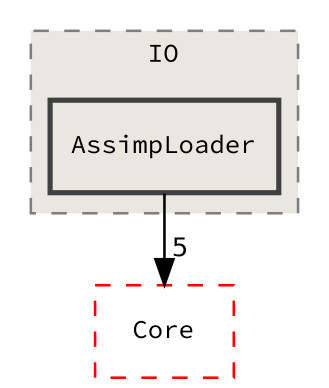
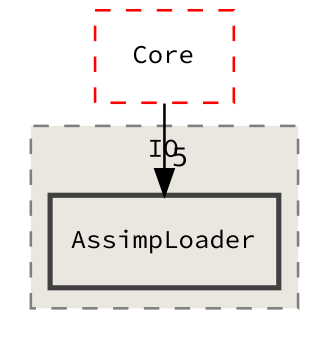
edge "AssimpLoader" -> "Core": reversed
